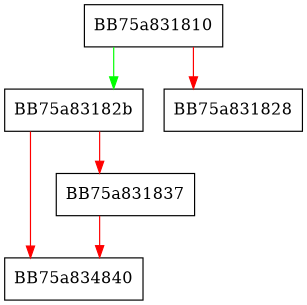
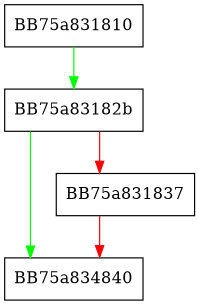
node "BB75a831828": removed
edge "BB75a83182b" -> "BB75a834840": color red -> green
